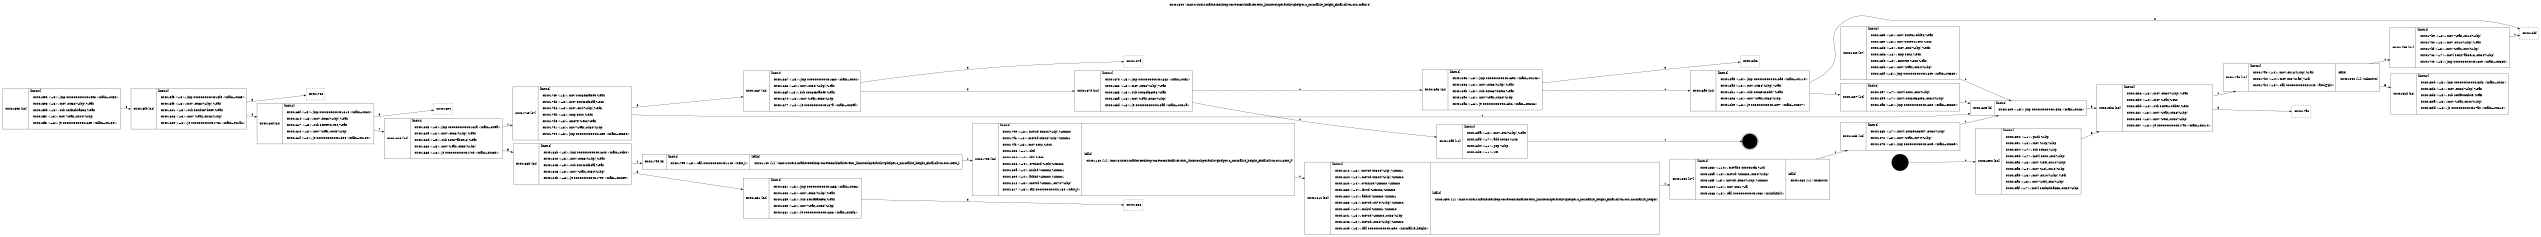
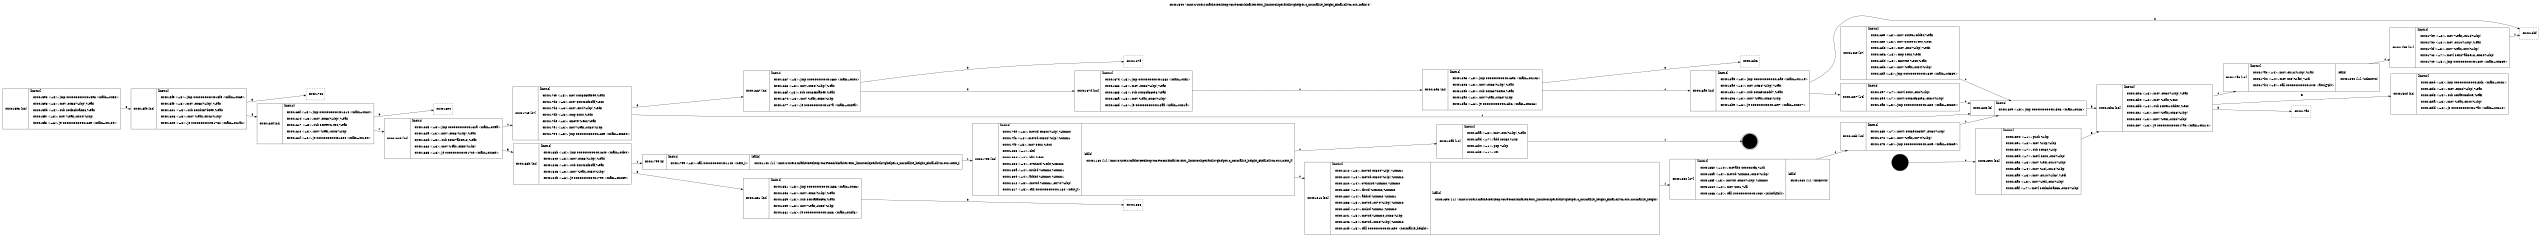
edge "0x4017ac [13]" -> "0x4015cd [22]": now "0x4015b6 [23]" -> "0x4015cd [22]"
edge "0x40167d [22]" -> "0x4018aa [12]": now "0x4017ee [46]" -> "0x4018aa [12]"
